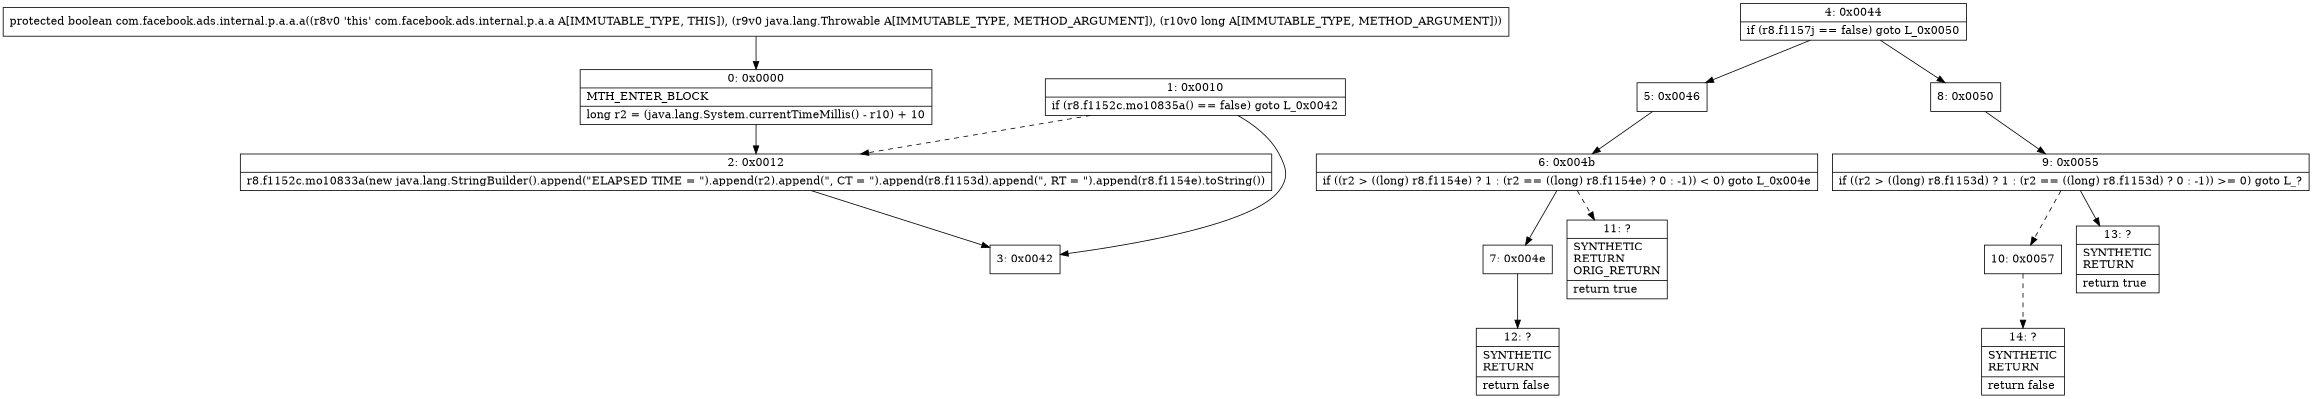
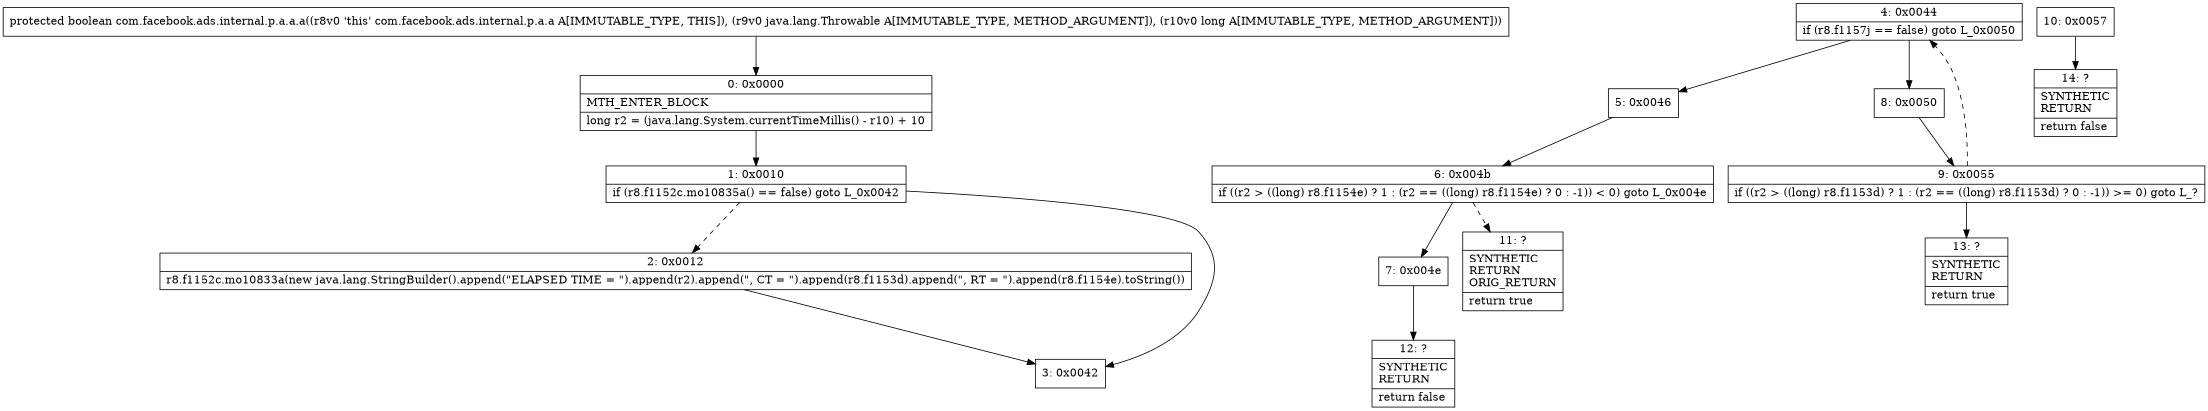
edge "0: 0x0000" -> "2: 0x0012": now "0: 0x0000" -> "1: 0x0010"
edge "9: 0x0055" -> "10: 0x0057": now "9: 0x0055" -> "4: 0x0044"
edge "10: 0x0057" -> "14: ?": style dashed -> solid
